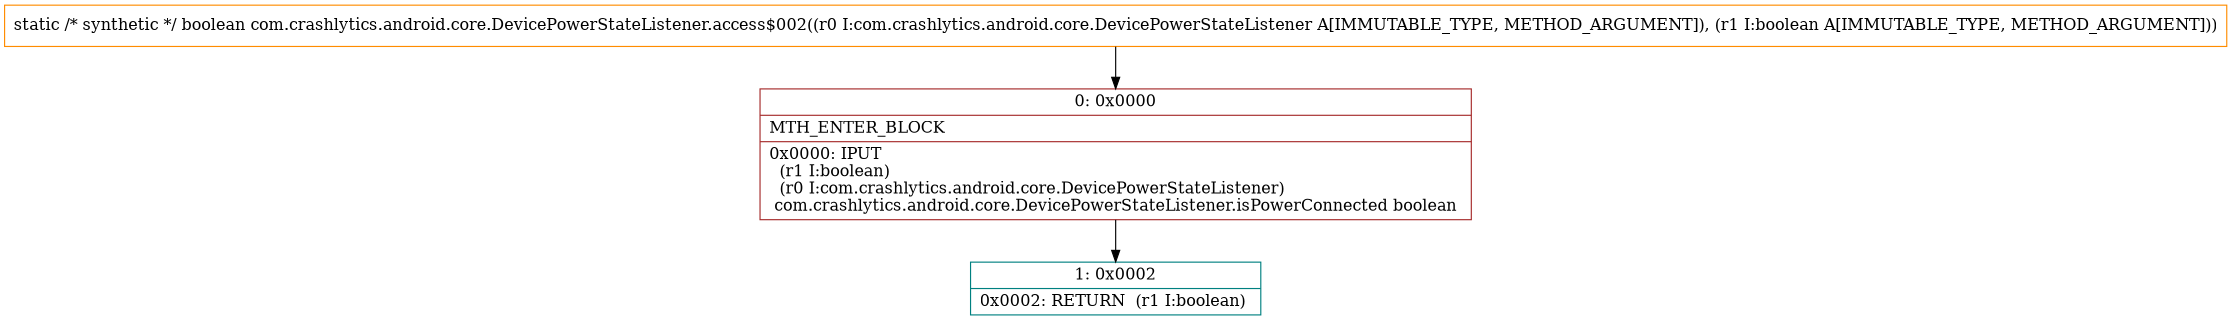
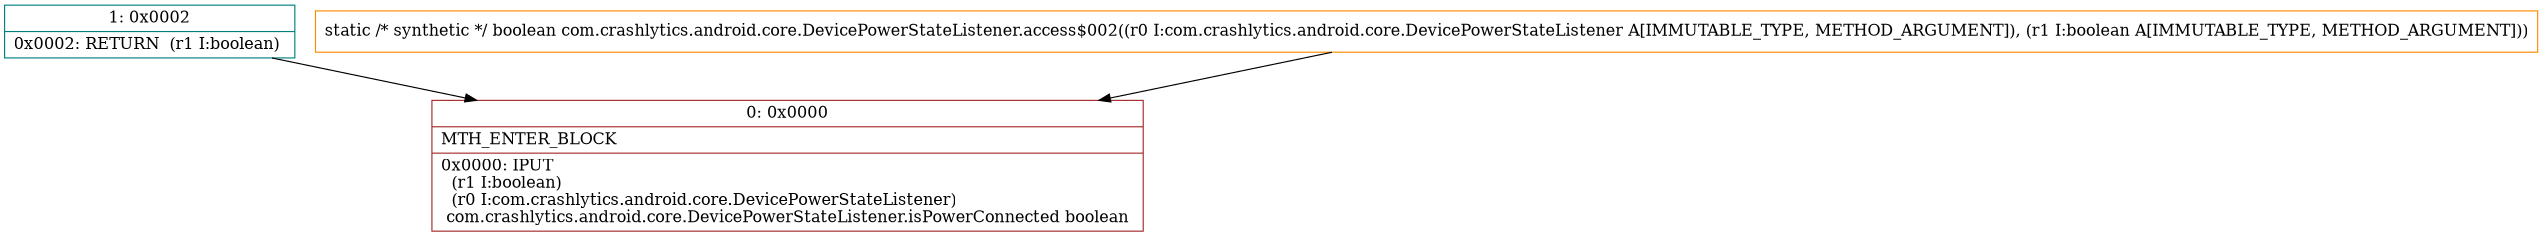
edge "0: 0x0000" -> "1: 0x0002": reversed
